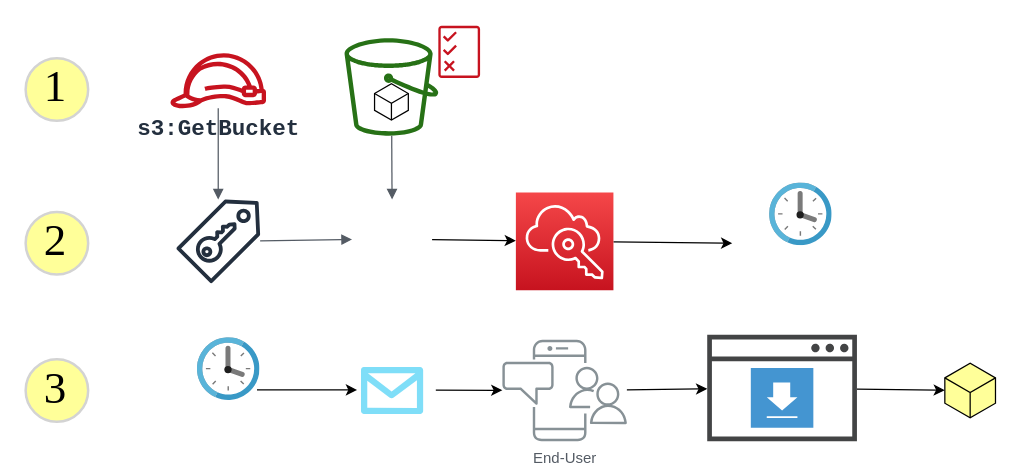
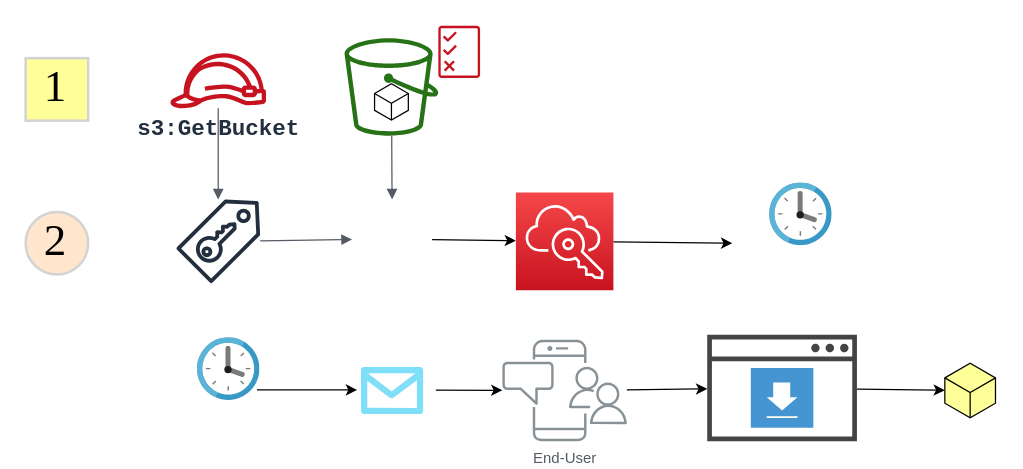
node "1": shape ellipse -> rectangle
node "2": fillcolor #ffff99 -> #ffe6cc
node "3": removed
